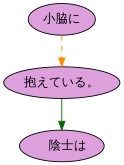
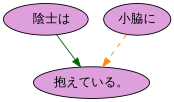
edge "抱えている。" -> "陰士は": reversed
